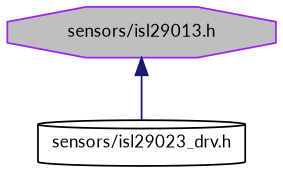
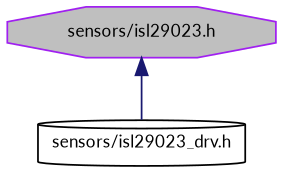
node "sensors/isl29013.h": label "sensors/isl29013.h" -> "sensors/isl29023.h"
